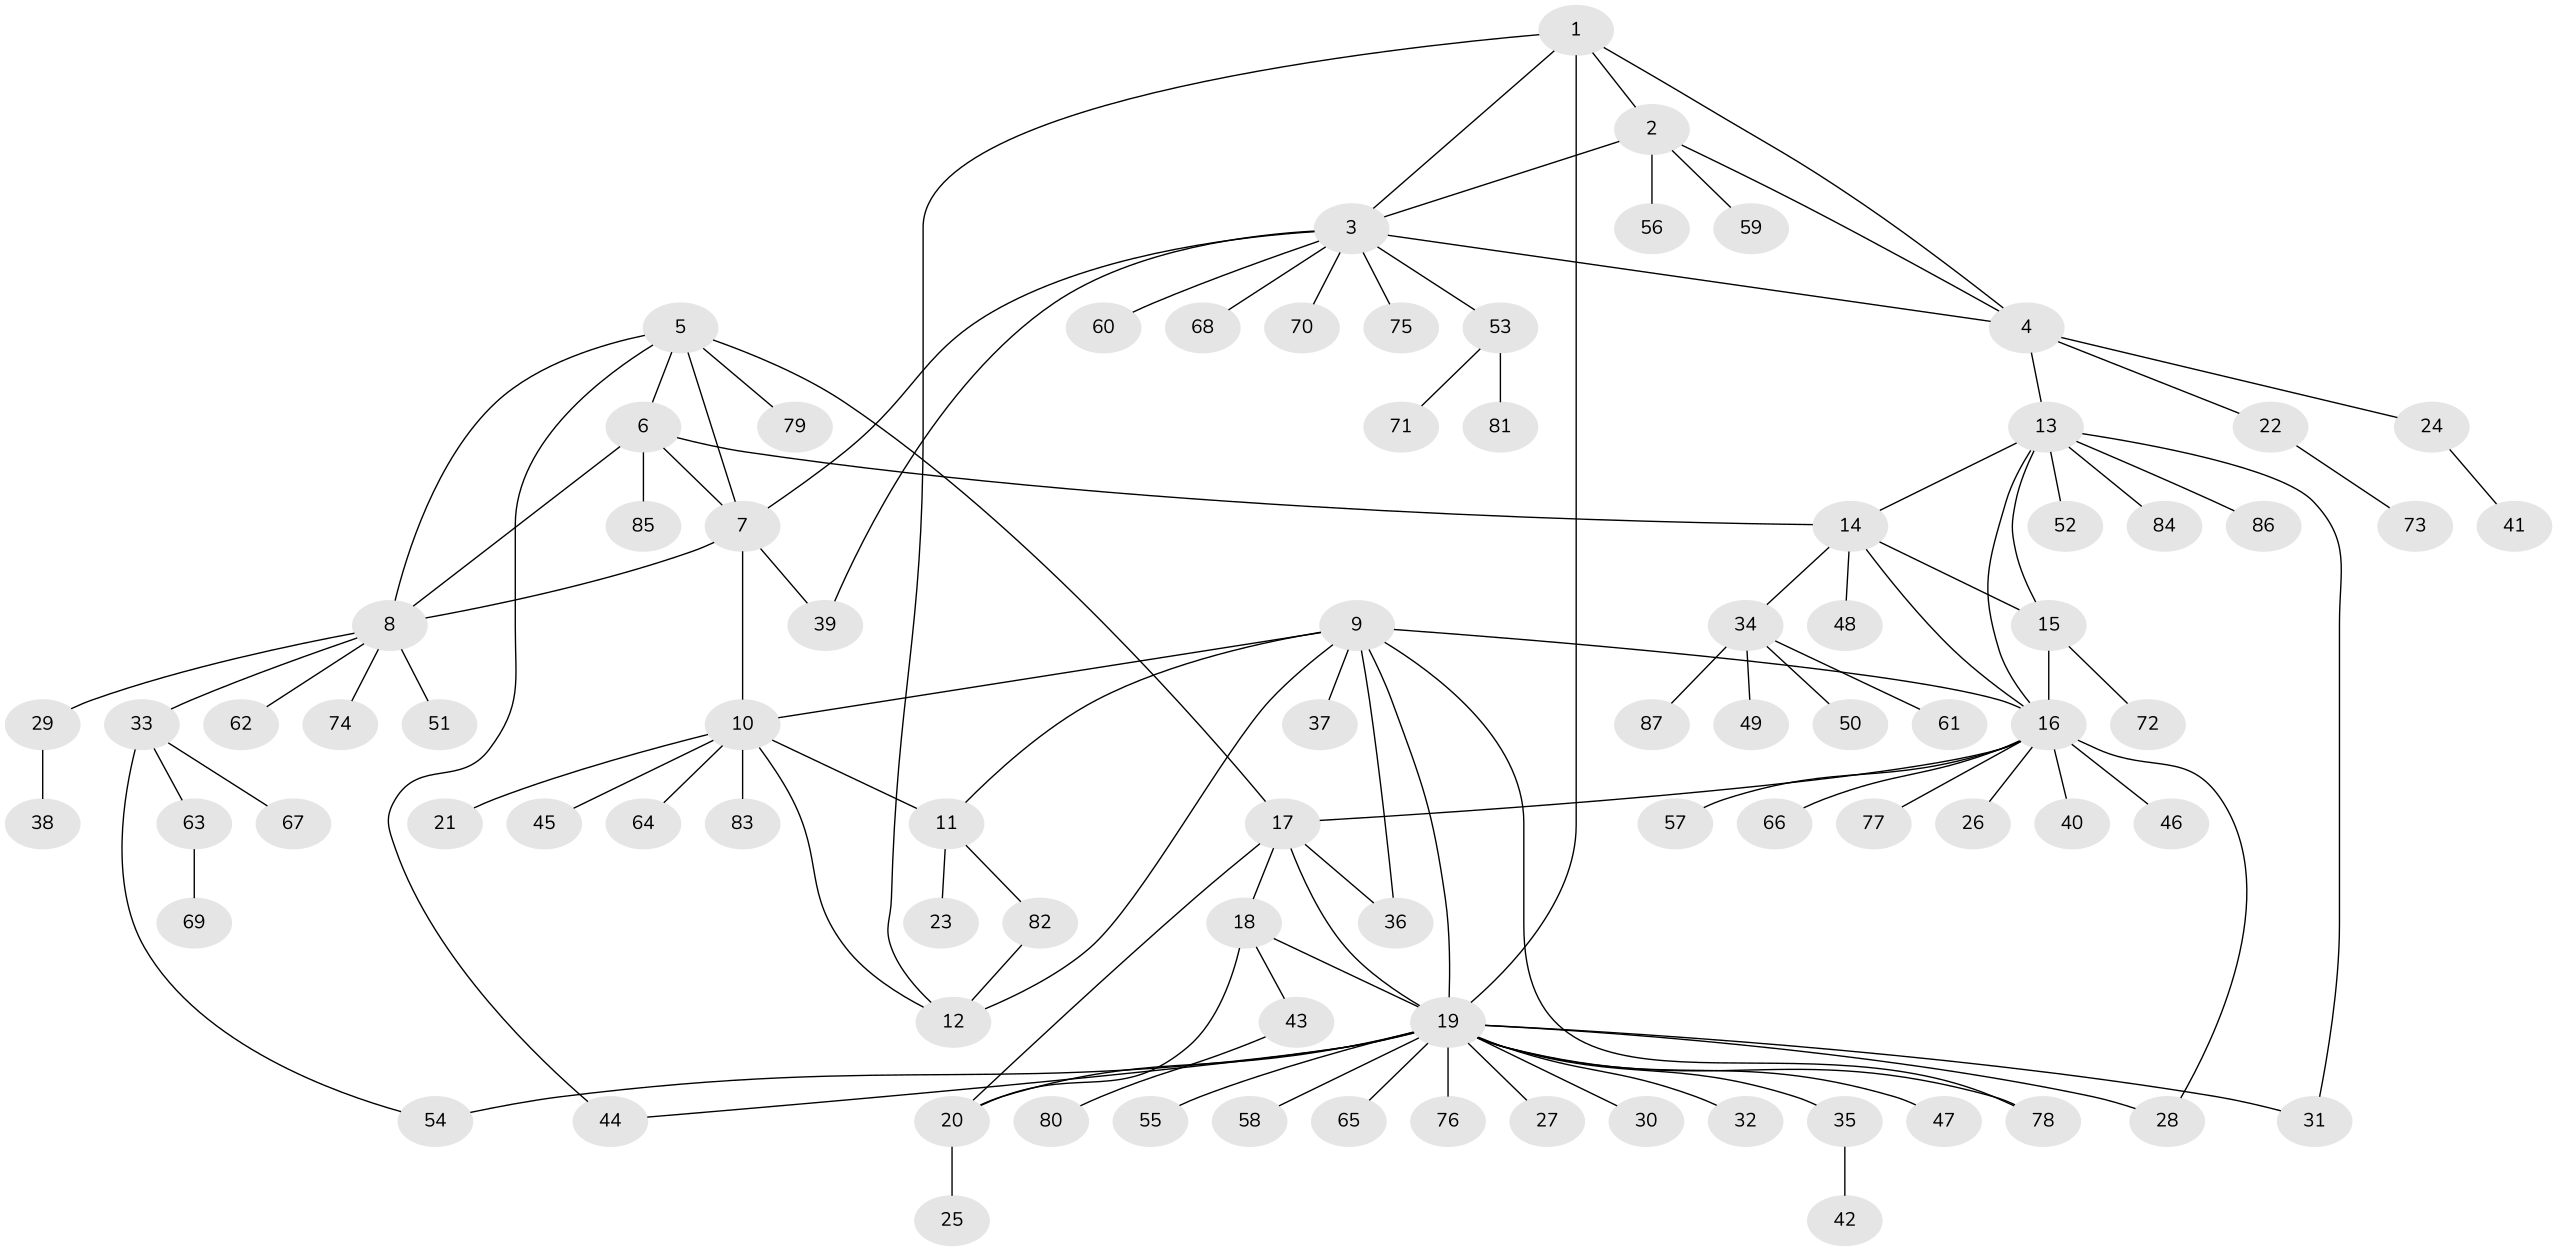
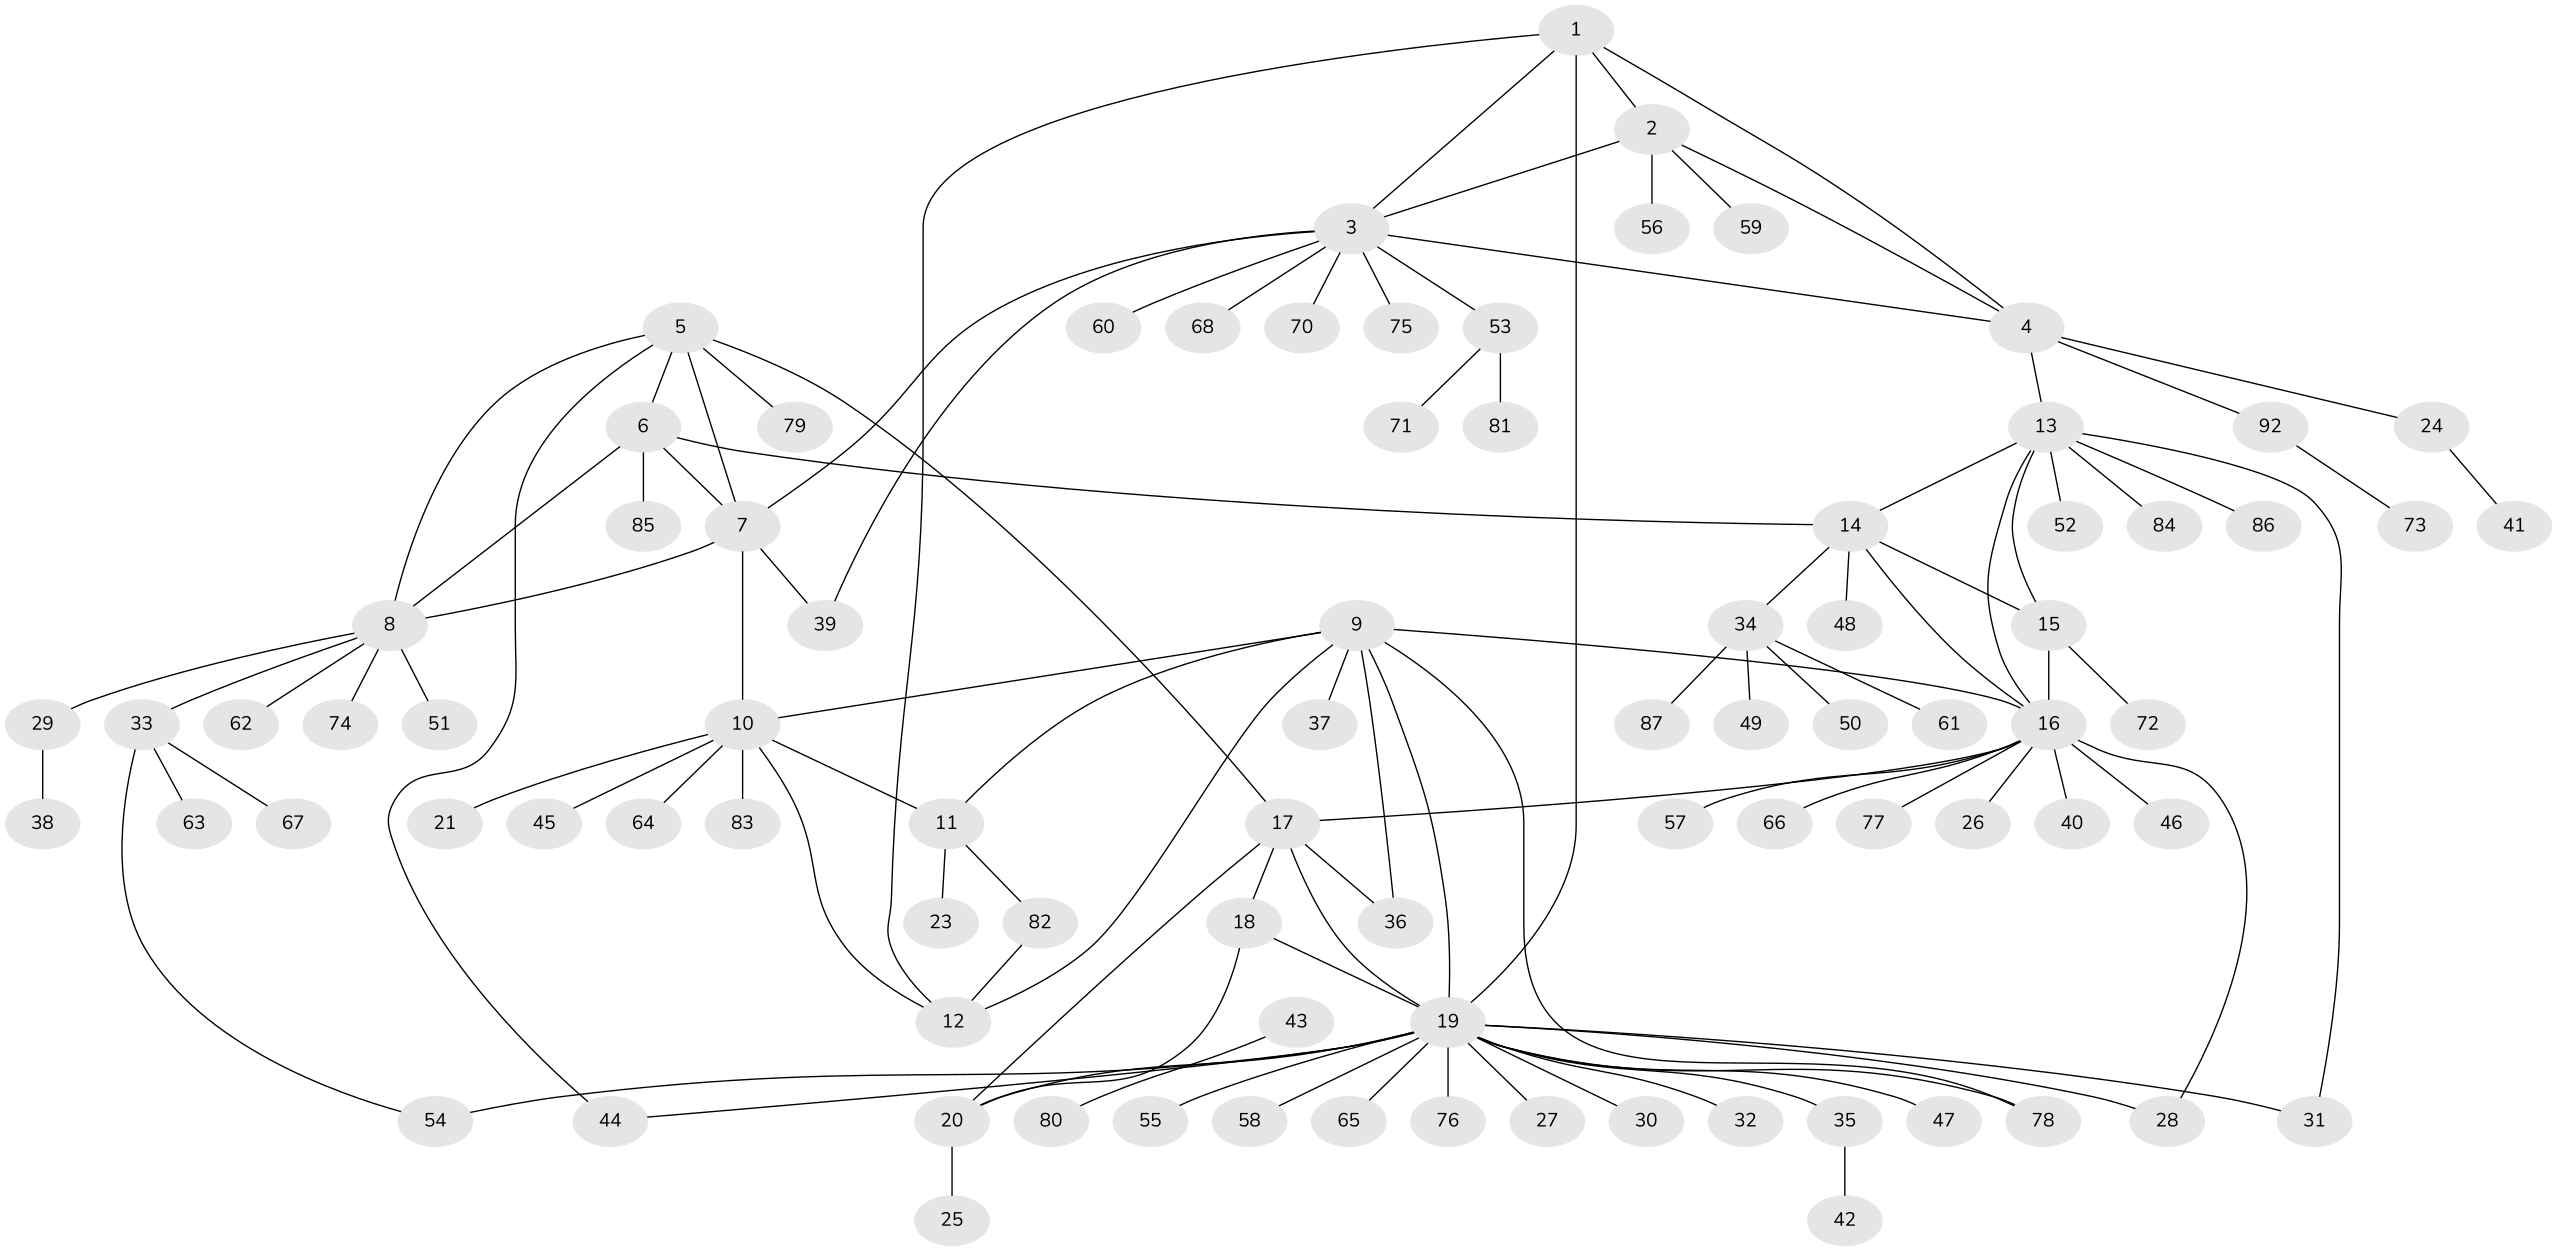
node "22": label "22" -> "92"
node "69": removed
edge "18" -- "43": removed
